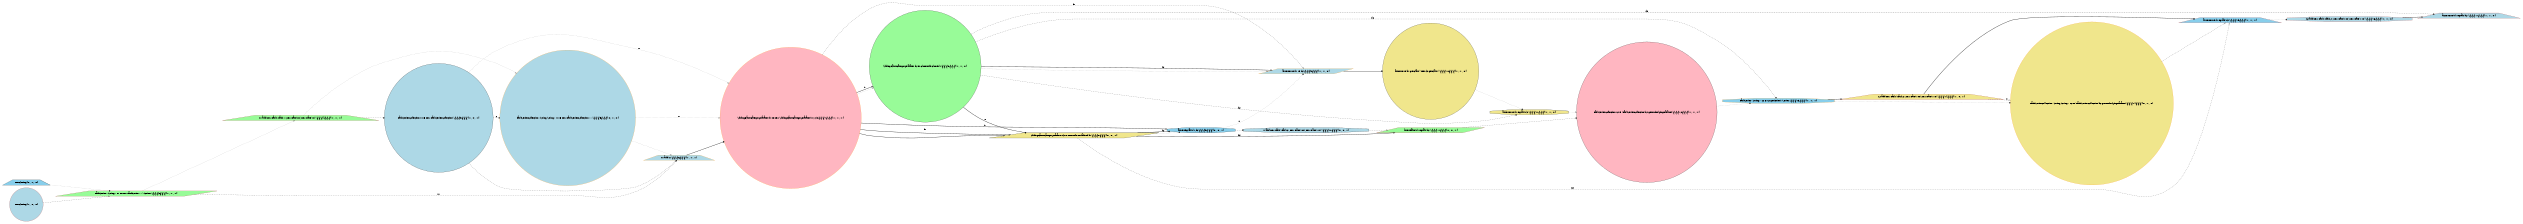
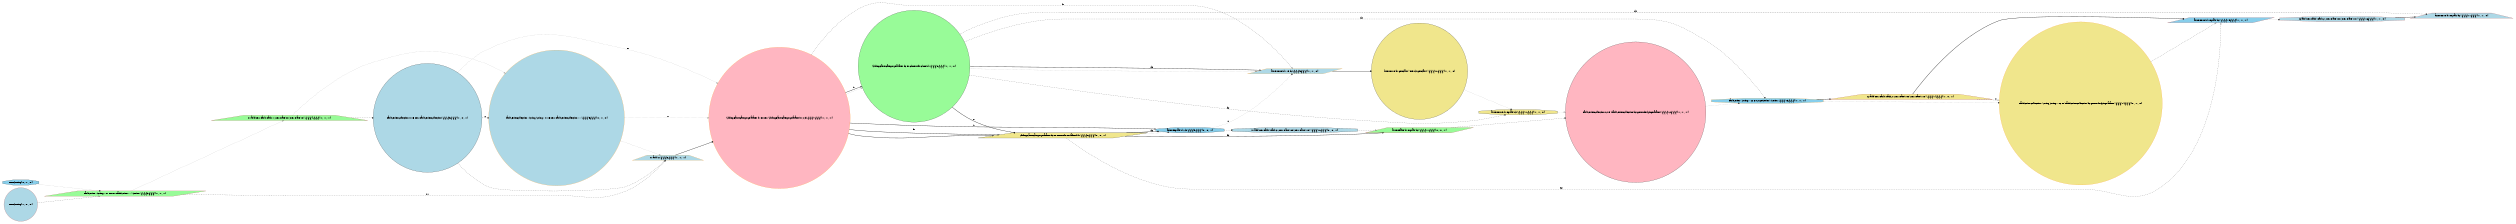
node "assertTrue(d1.equals(d2))@@@15@@@['1', '1', '1']": shape trapezium -> parallelogram
node "testCloning['0', '1', '0']": shape trapezium -> octagon
